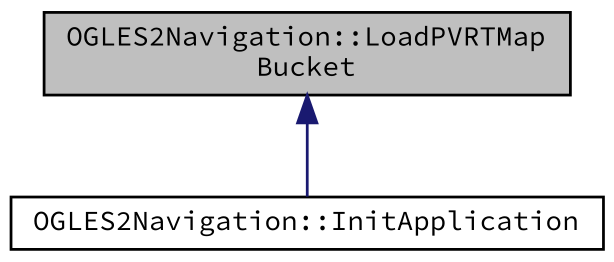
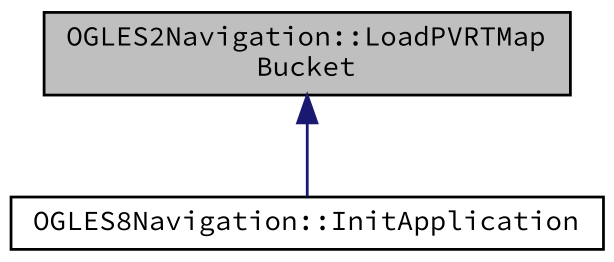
node "OGLES2Navigation::InitApplication": label "OGLES2Navigation::InitApplication" -> "OGLES8Navigation::InitApplication"
